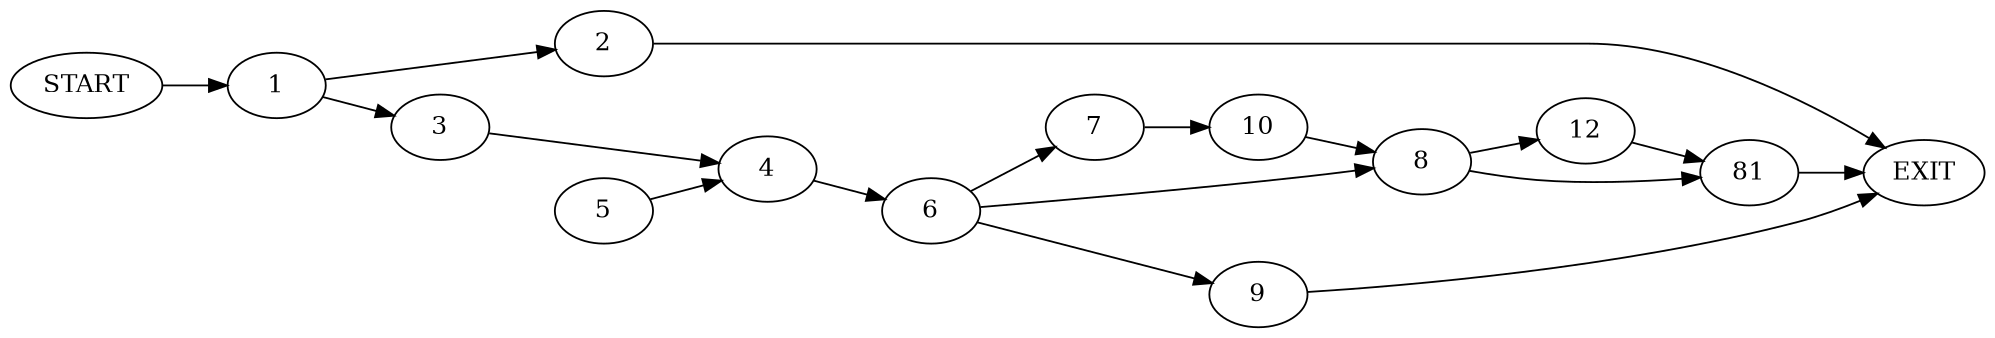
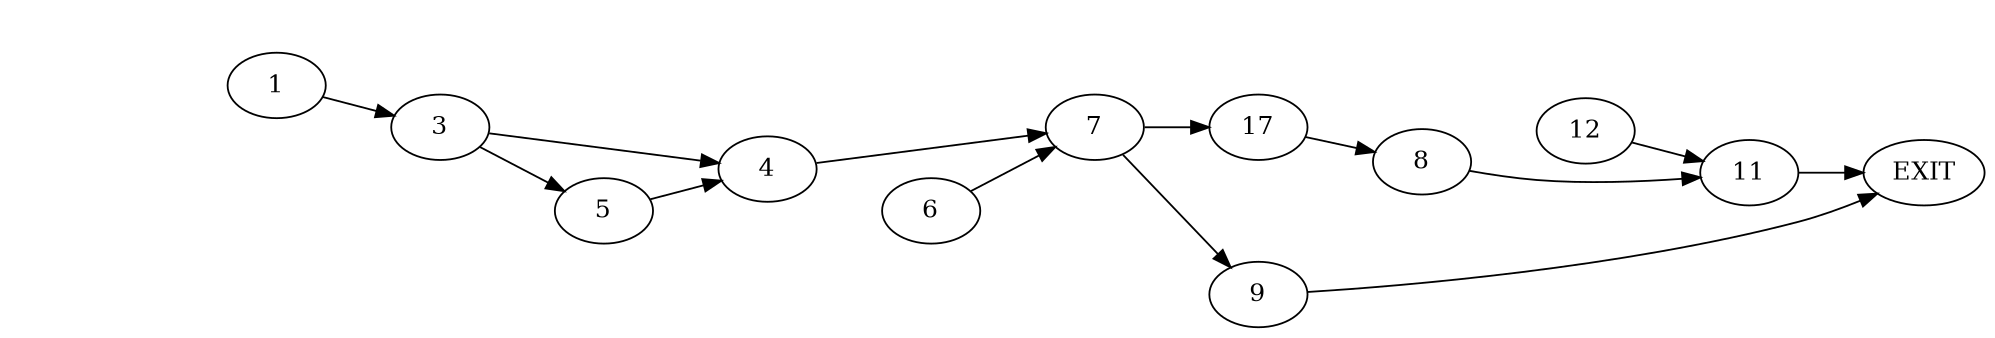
node "2": removed
node "START": removed
node "10": label "10" -> "17"
edge "8" -> "12": removed
edge "3" -> "5": added
node "81": label "81" -> "11"
edge "4" -> "6": now "4" -> "7"
edge "6" -> "8": removed
edge "6" -> "9": now "7" -> "9"
